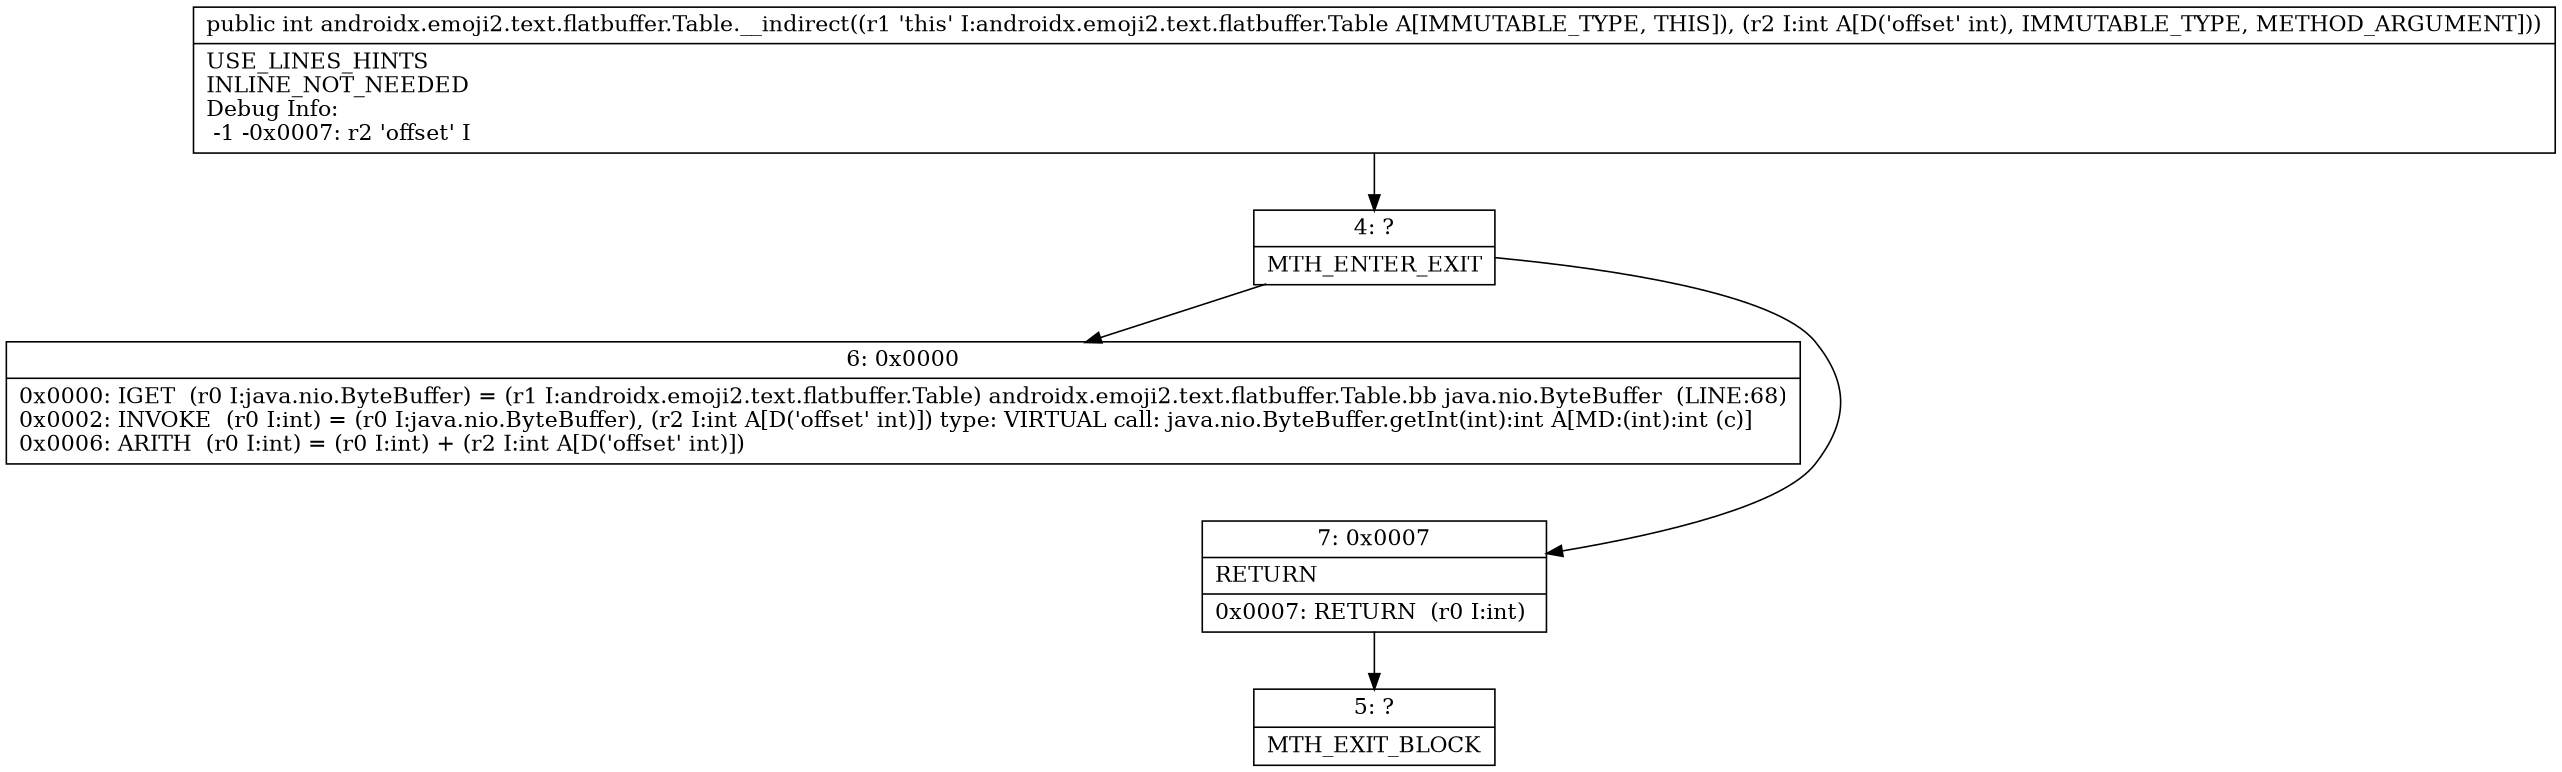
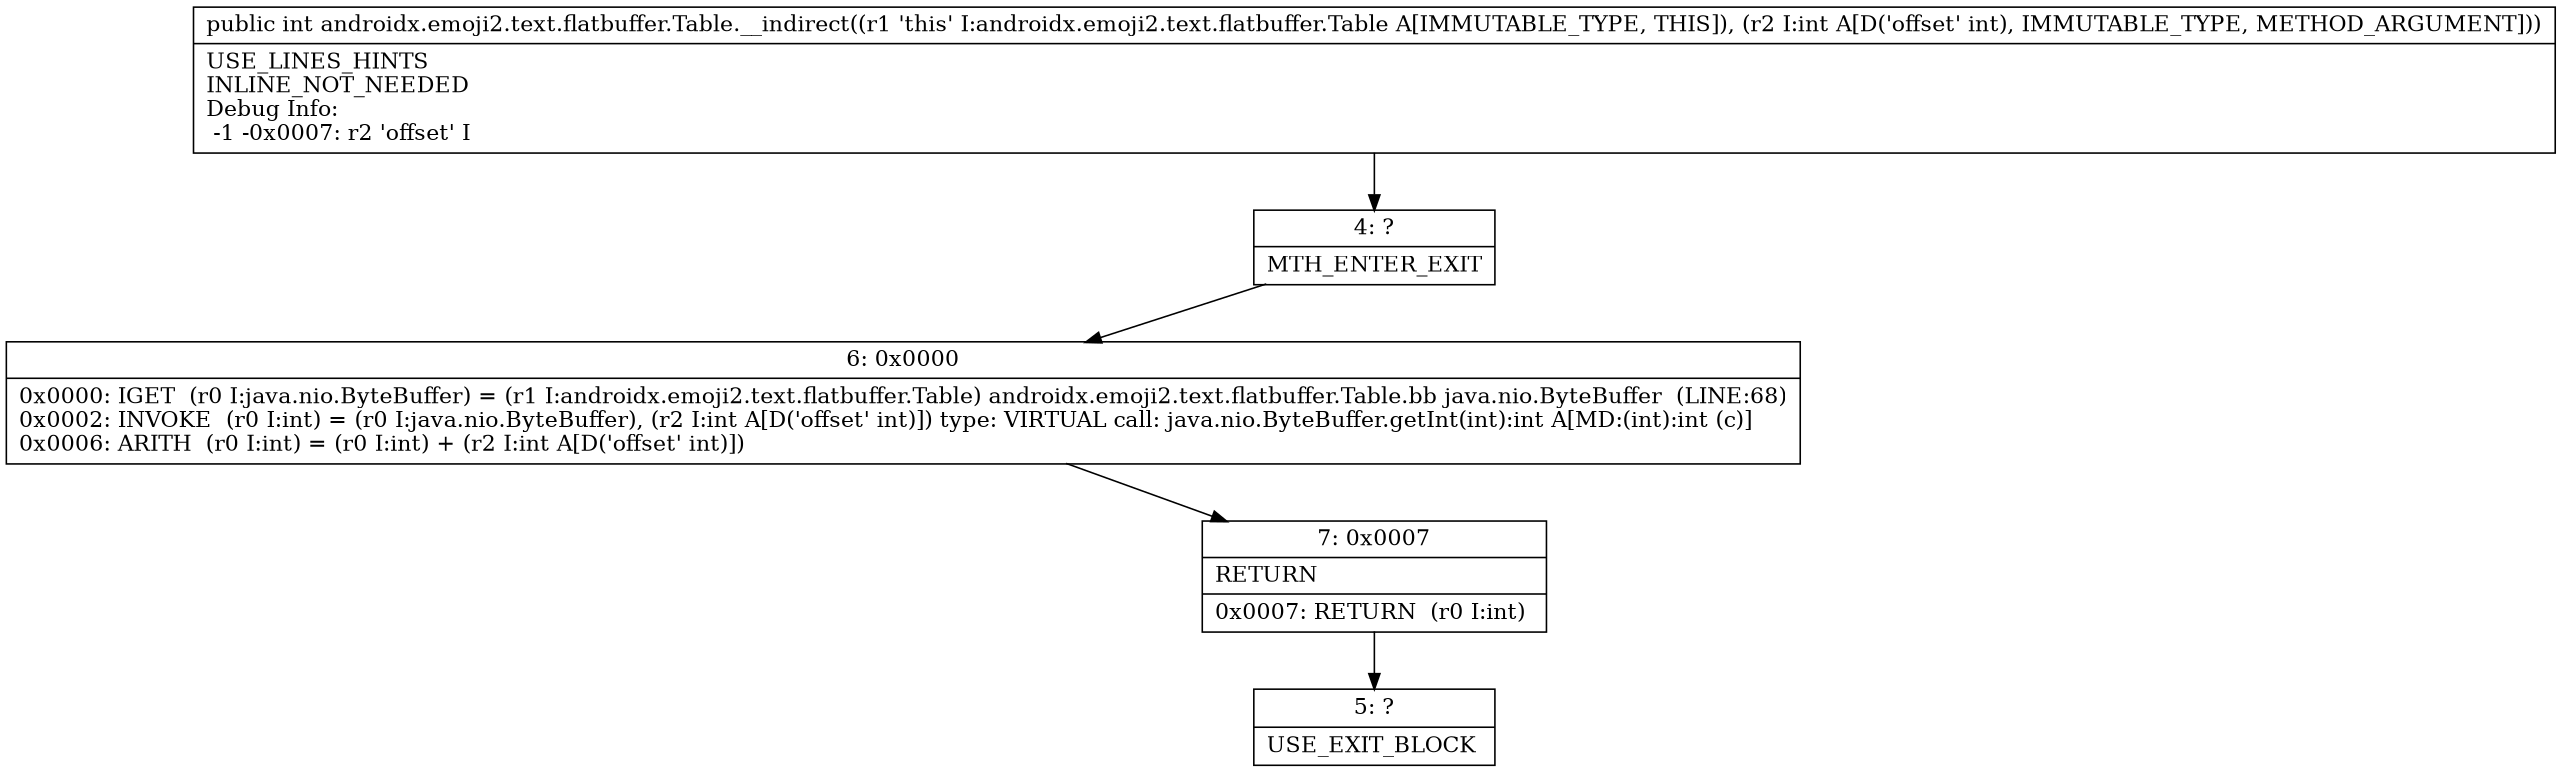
edge "4: ?" -> "7: 0x0007": now "6: 0x0000" -> "7: 0x0007"
node "5: ?": text "MTH_EXIT_BLOCK" -> "USE_EXIT_BLOCK"
